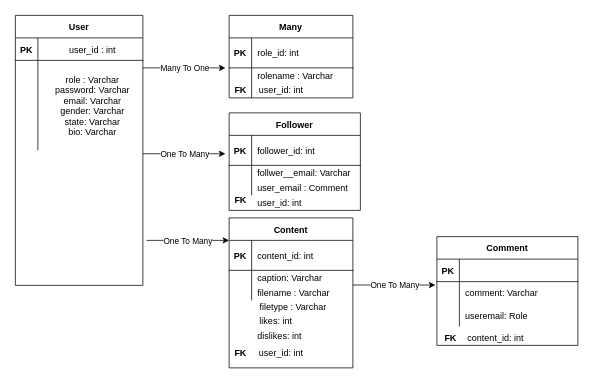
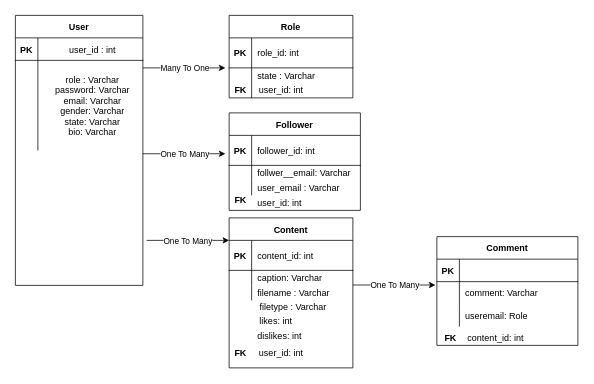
node "Many": label "Many" -> "Role"
node "rolename : Varchar": label "rolename : Varchar" -> "state : Varchar"
node "user_email : Comment": label "user_email : Comment" -> "user_email : Varchar"
